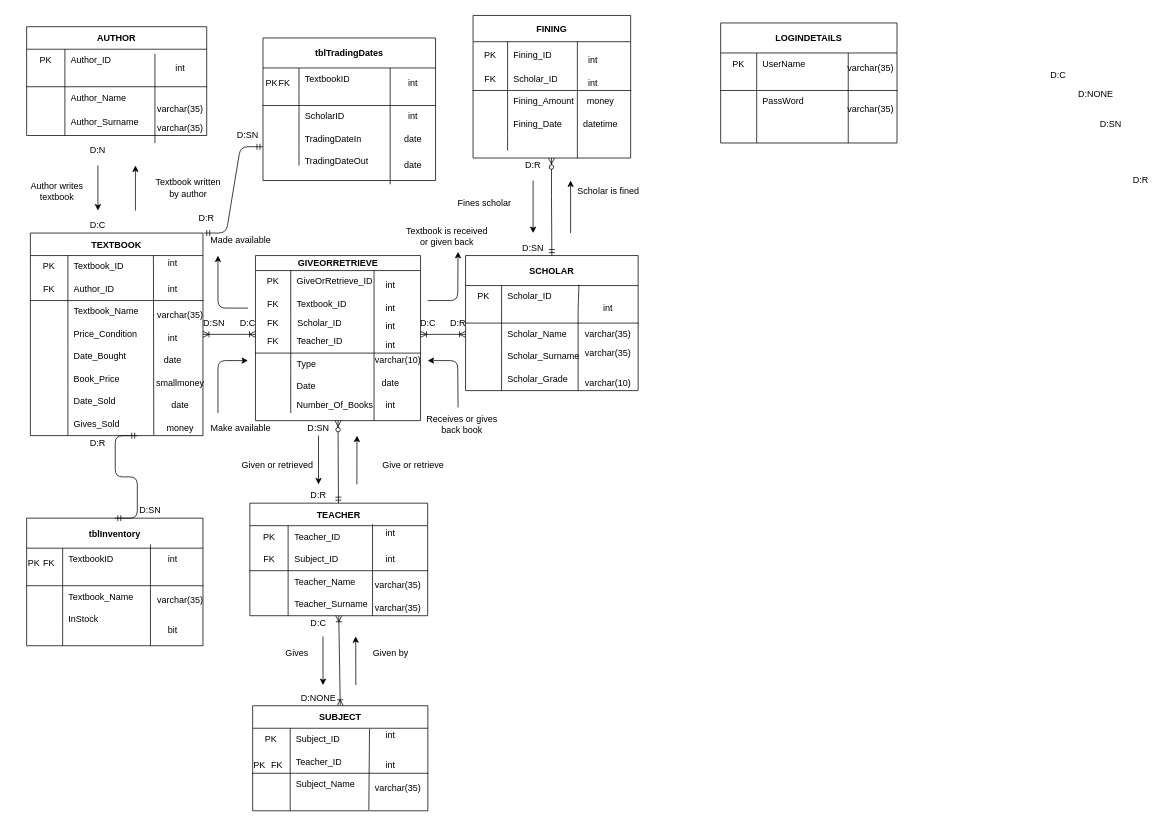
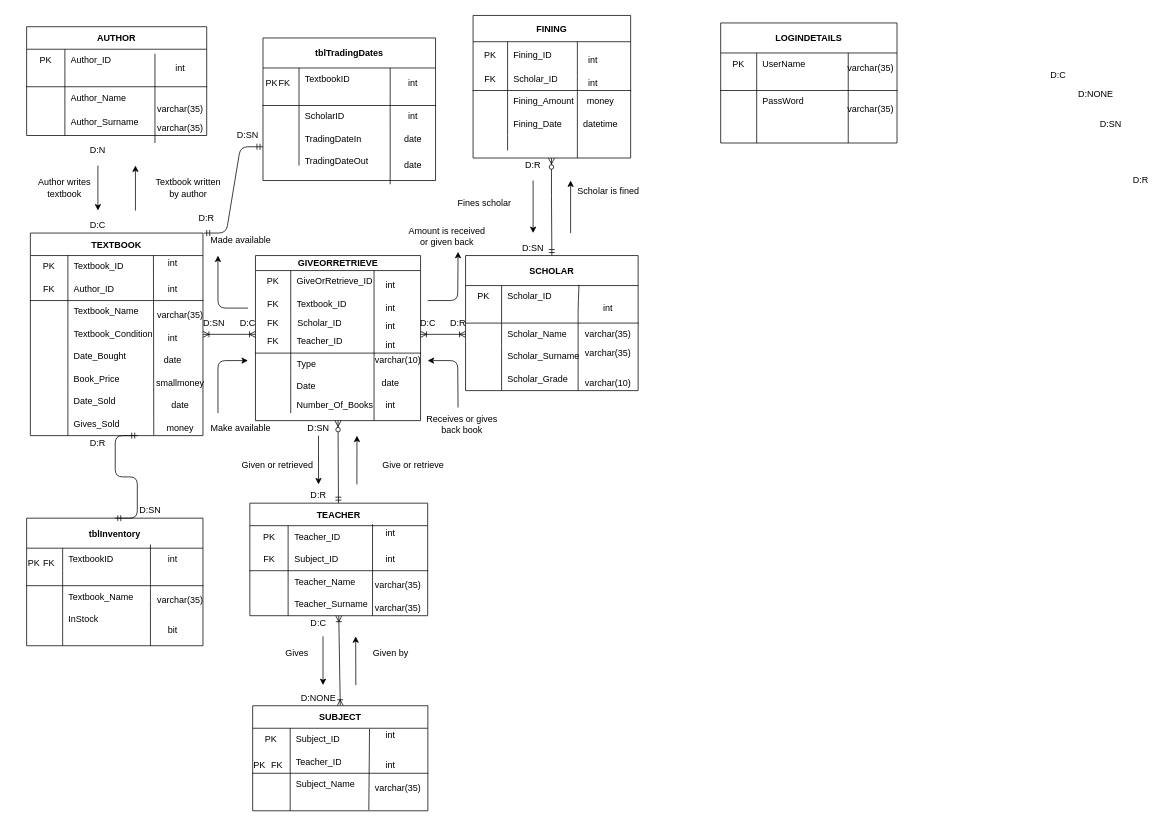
node "Author writes textbook": moved (57, 192) -> (64, 188)
node "Textbook is received or given back": label "Textbook is received or given back" -> "Amount is received or given back"
node "Price_Condition": label "Price_Condition" -> "Textbook_Condition"
